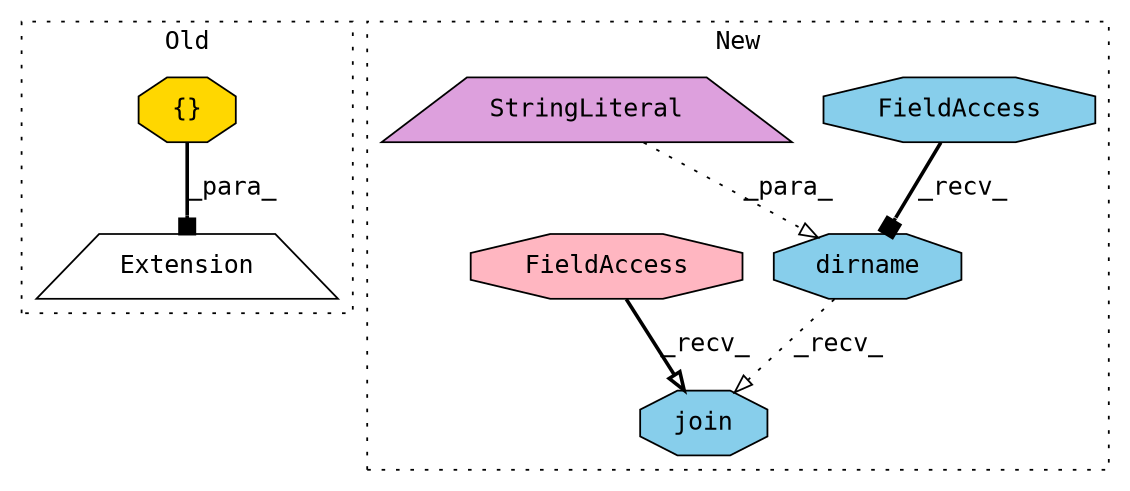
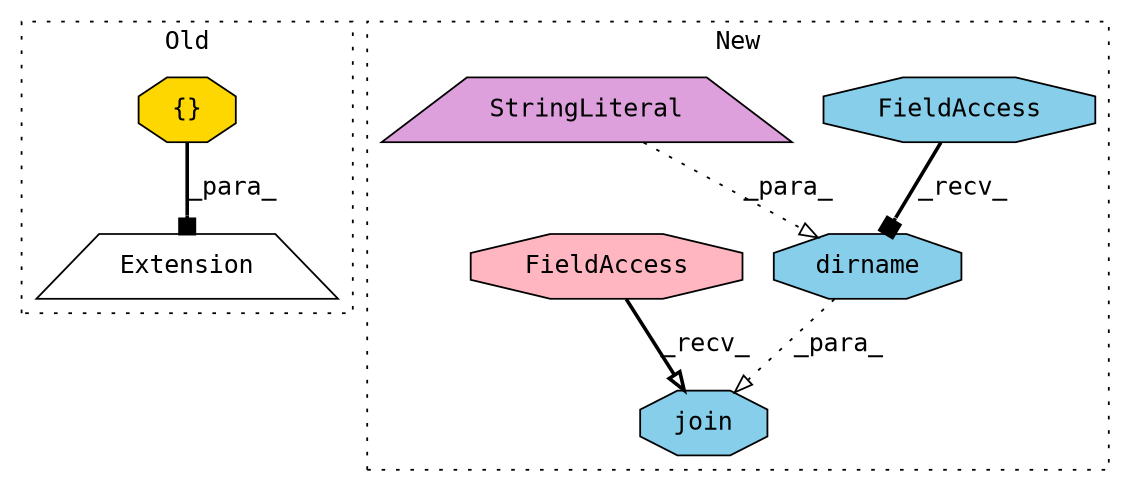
edge "dirname" -> "join": label "_recv_" -> "_para_"
